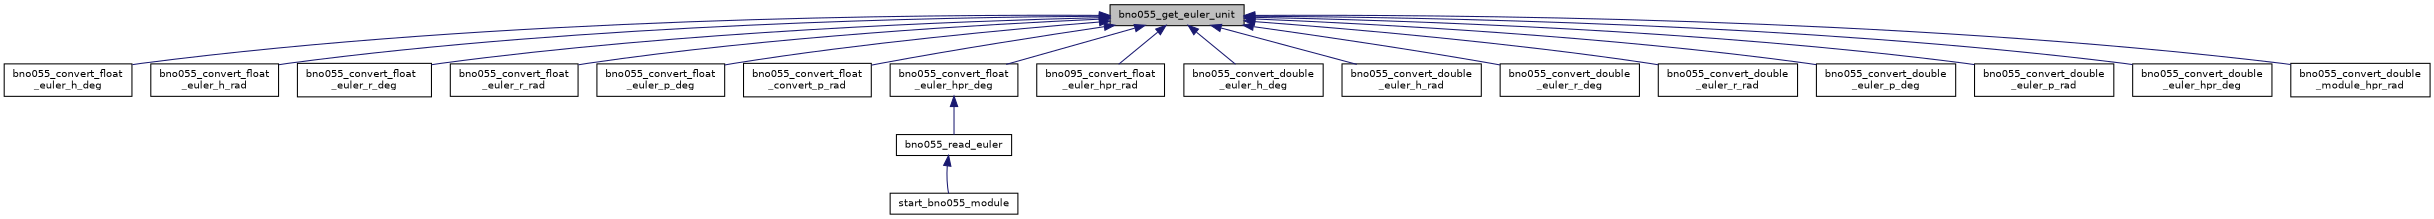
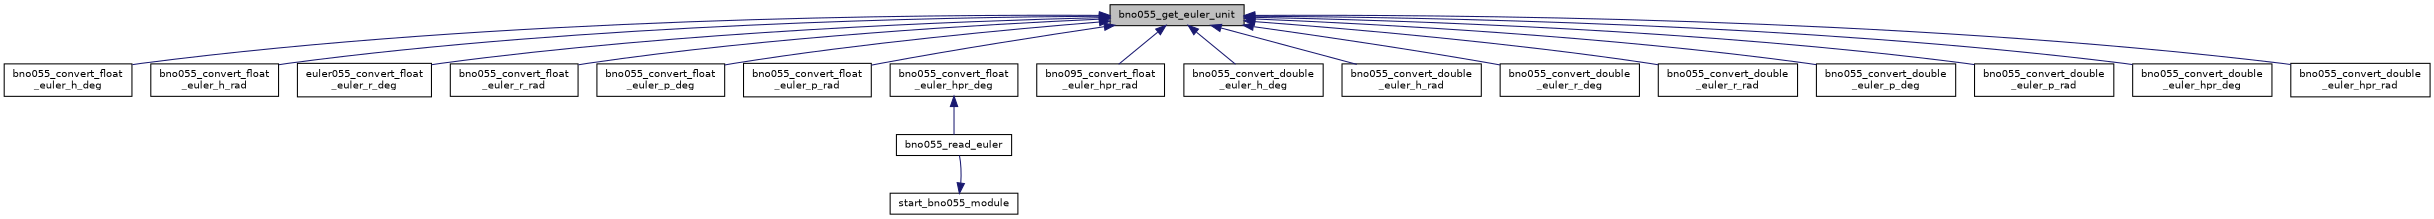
edge "bno055_convert_float _euler_hpr_deg" -> "bno055_get_euler_unit": removed
node "bno055_convert_float _euler_r_deg": label "bno055_convert_float _euler_r_deg" -> "euler055_convert_float _euler_r_deg"
node "bno055_convert_float _convert_p_rad": label "bno055_convert_float _convert_p_rad" -> "bno055_convert_float _euler_p_rad"
node "bno055_convert_double _module_hpr_rad": label "bno055_convert_double _module_hpr_rad" -> "bno055_convert_double _euler_hpr_rad"
edge "start_bno055_module" -> "bno055_read_euler": reversed
